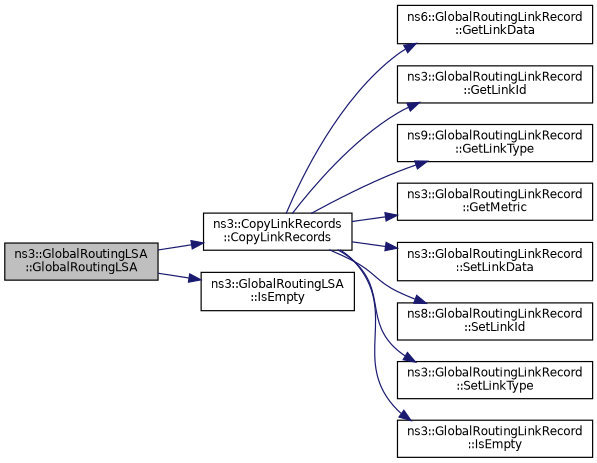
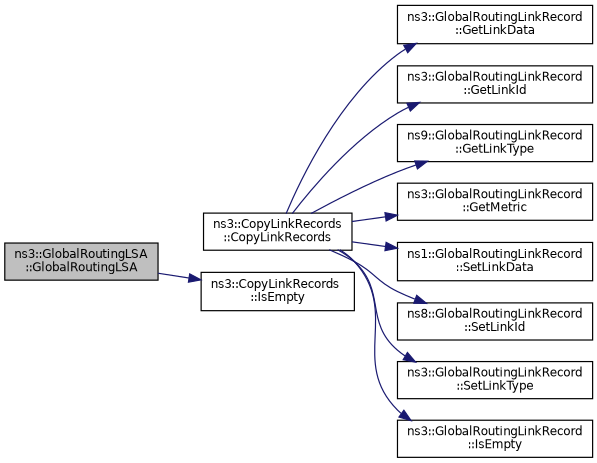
node "ns6::GlobalRoutingLinkRecord ::GetLinkData": label "ns6::GlobalRoutingLinkRecord ::GetLinkData" -> "ns3::GlobalRoutingLinkRecord ::GetLinkData"
edge "ns3::GlobalRoutingLSA ::GlobalRoutingLSA" -> "ns3::CopyLinkRecords ::CopyLinkRecords": removed
node "ns3::GlobalRoutingLinkRecord ::SetLinkData": label "ns3::GlobalRoutingLinkRecord ::SetLinkData" -> "ns1::GlobalRoutingLinkRecord ::SetLinkData"
node "ns3::GlobalRoutingLSA ::IsEmpty": label "ns3::GlobalRoutingLSA ::IsEmpty" -> "ns3::CopyLinkRecords ::IsEmpty"
